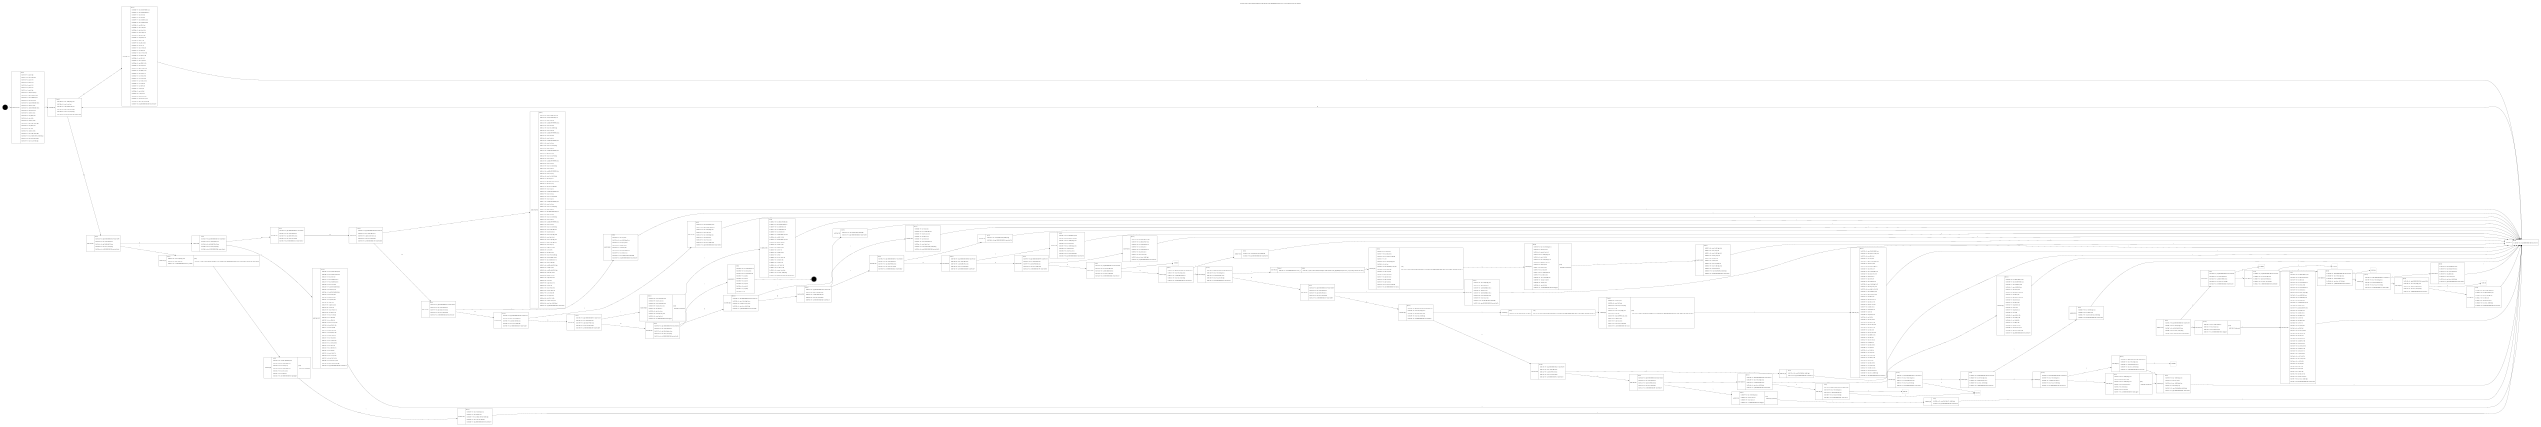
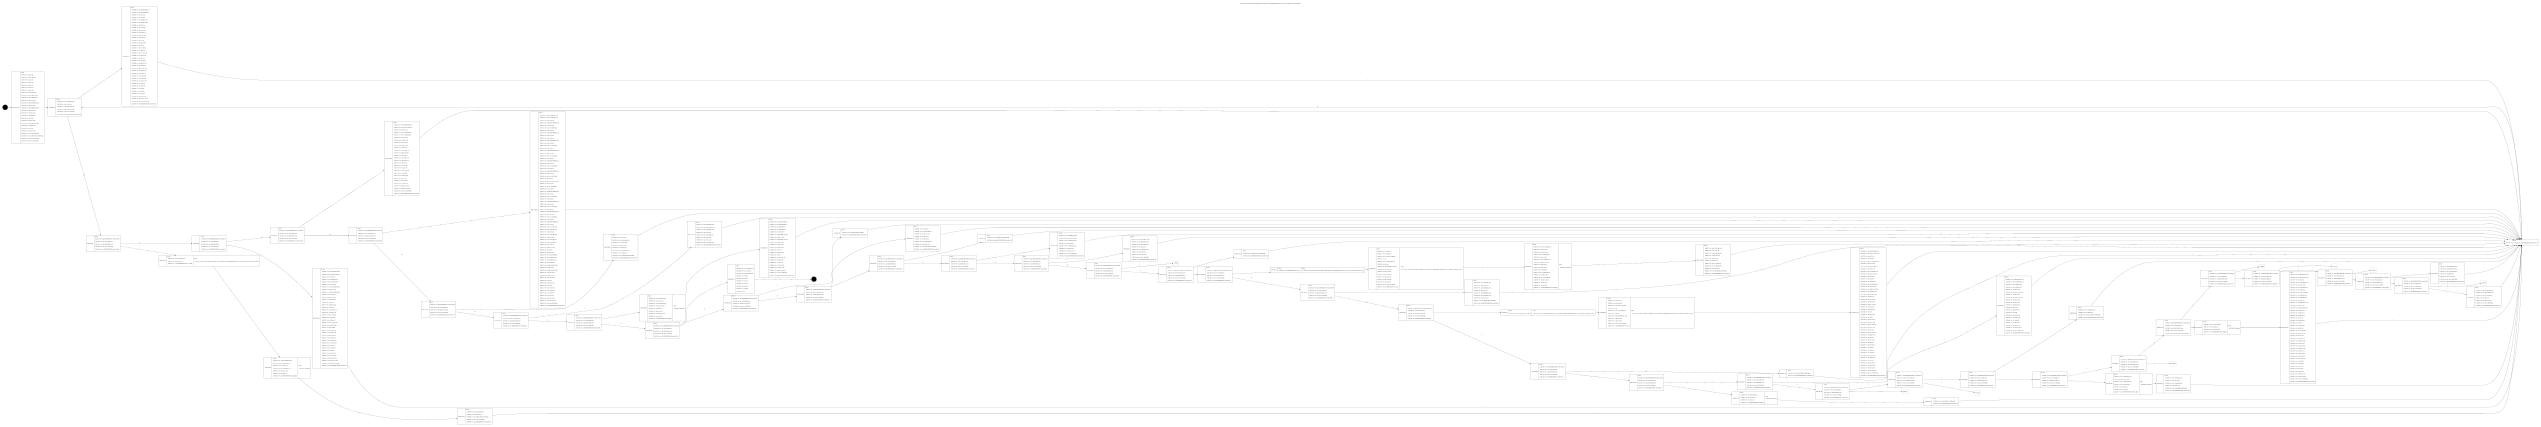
node "0x401c2e [106]": added
edge "0x401b60 [28]" -> "0x401f56 [32]": now "0x401b60 [28]" -> "0x401b7c [28]"
edge "0x401af0 [28]" -> "0x40241d": now "0x401af0 [28]" -> "0x401b0c [28]"
